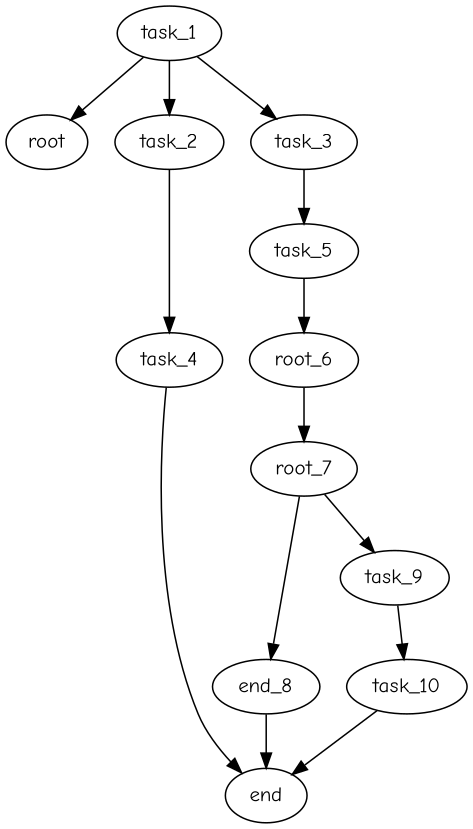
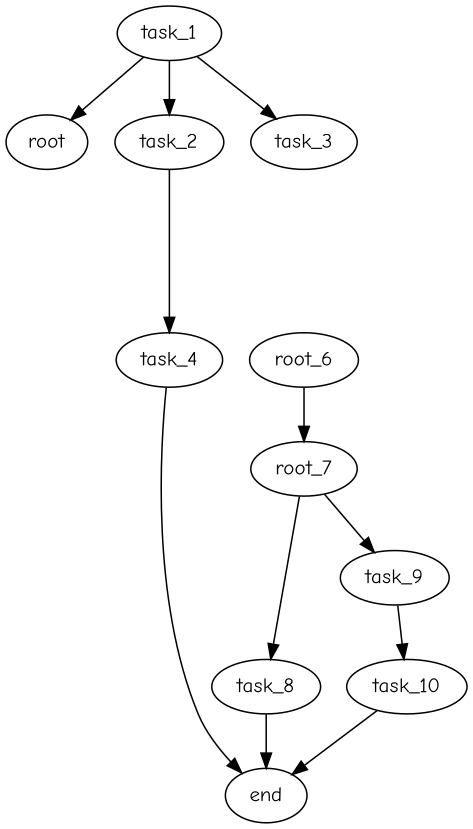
node "task_5": removed
node "end_8": label "end_8" -> "task_8"
